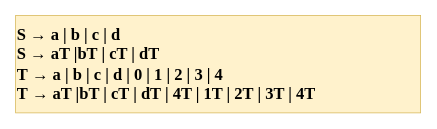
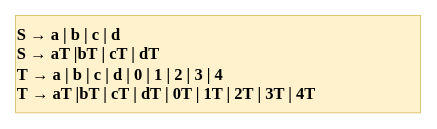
node "S → a | b | c | d S → aT |bT | cT | dT T → a | b | c | d | 0 | 1 | 2 | 3 | 4 T → aT |bT | cT | dT | 4T | 1T | 2T | 3T | 4T": label "S → a | b | c | d S → aT |bT | cT | dT T → a | b | c | d | 0 | 1 | 2 | 3 | 4 T → aT |bT | cT | dT | 4T | 1T | 2T | 3T | 4T" -> "S → a | b | c | d S → aT |bT | cT | dT T → a | b | c | d | 0 | 1 | 2 | 3 | 4 T → aT |bT | cT | dT | 0T | 1T | 2T | 3T | 4T"
